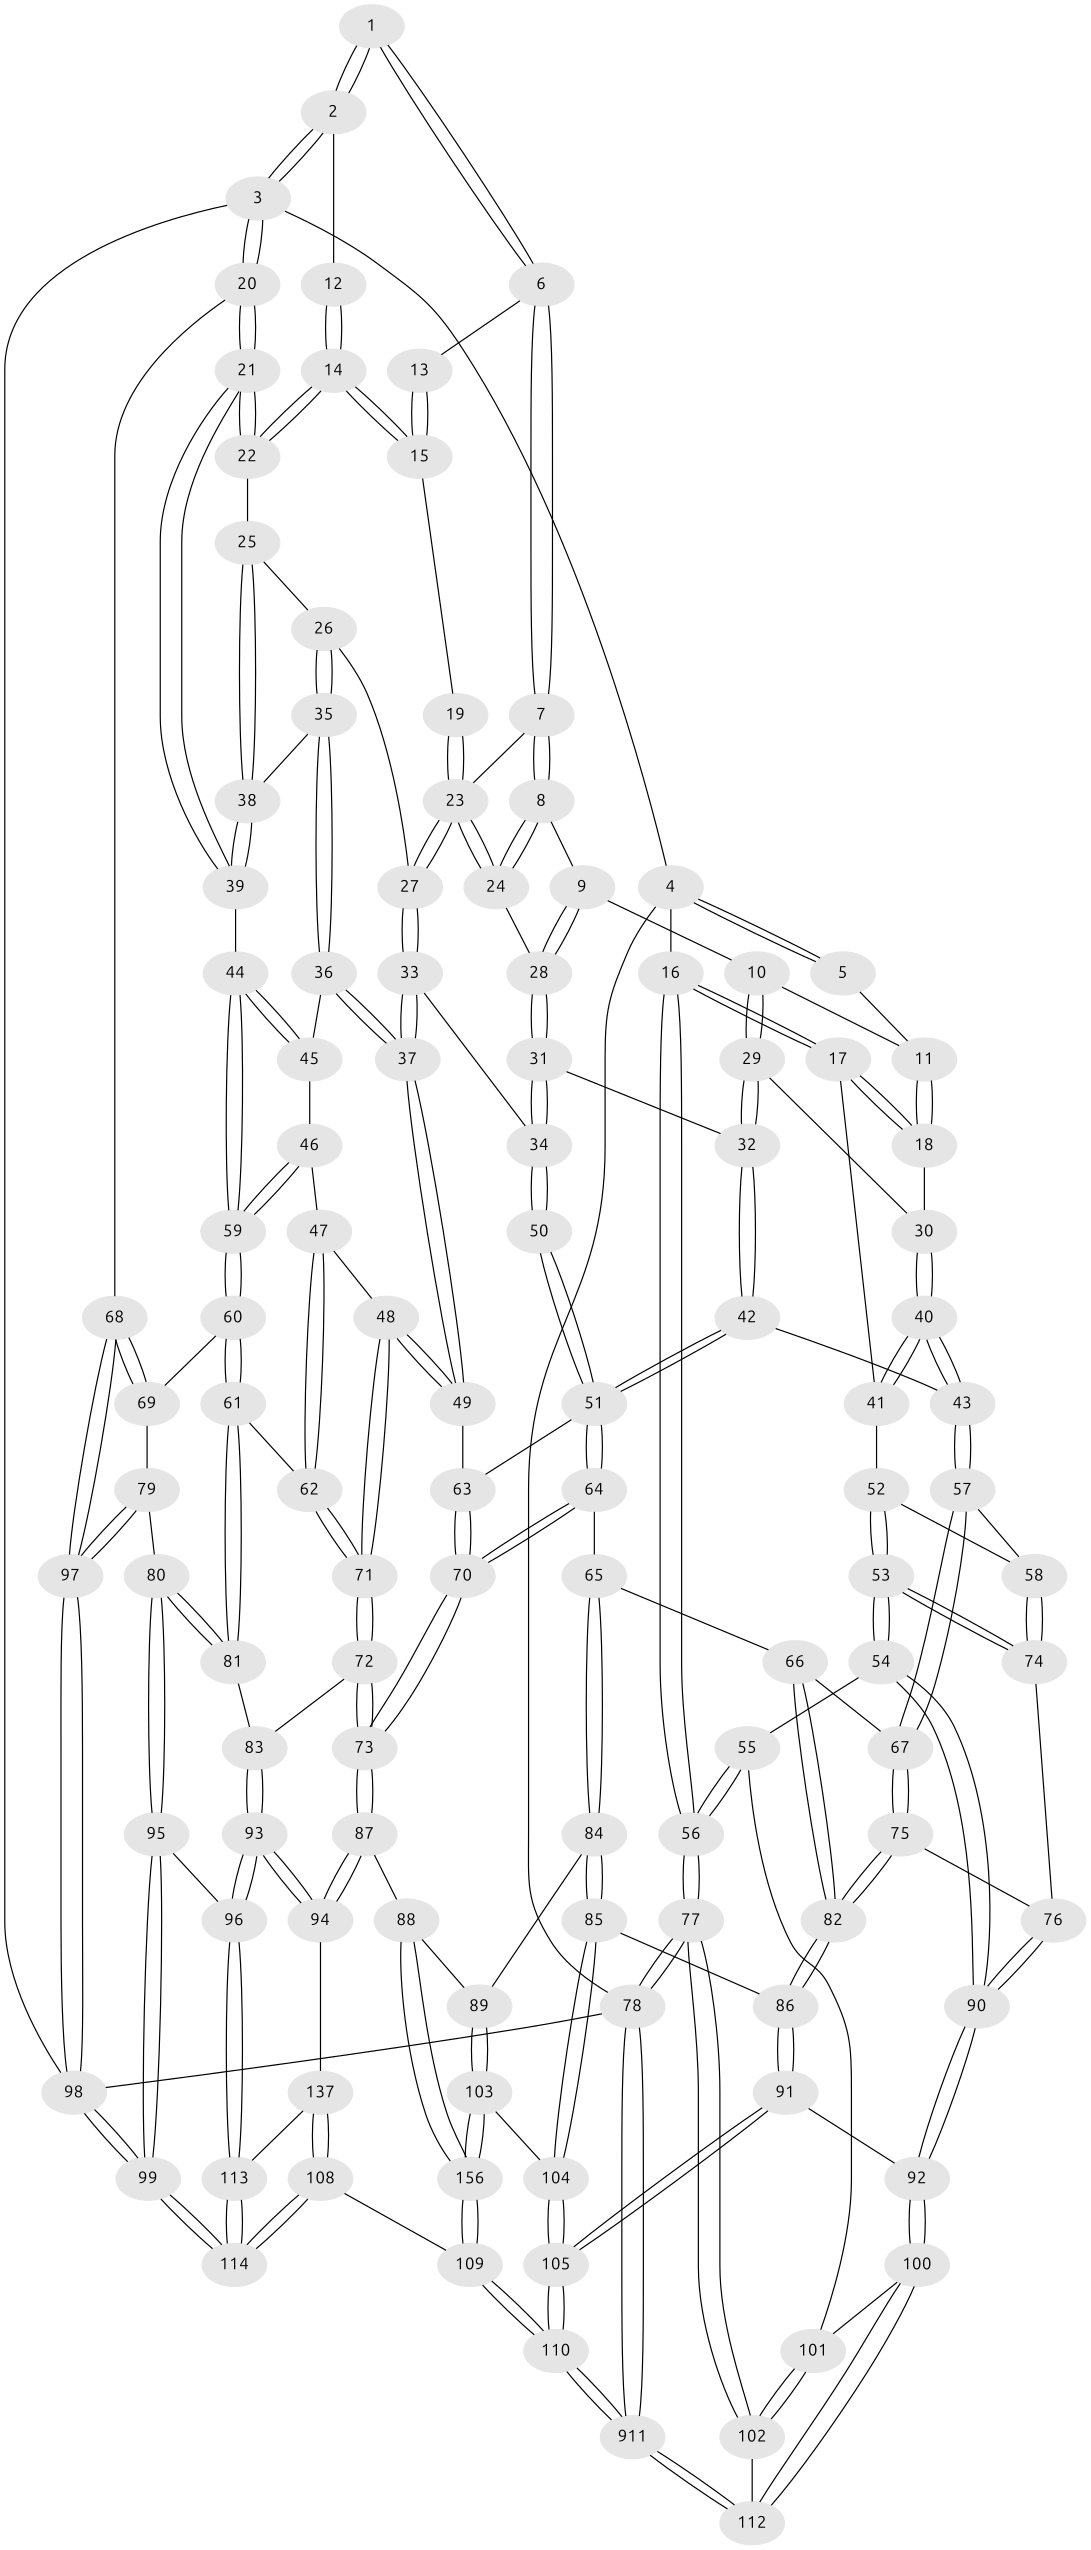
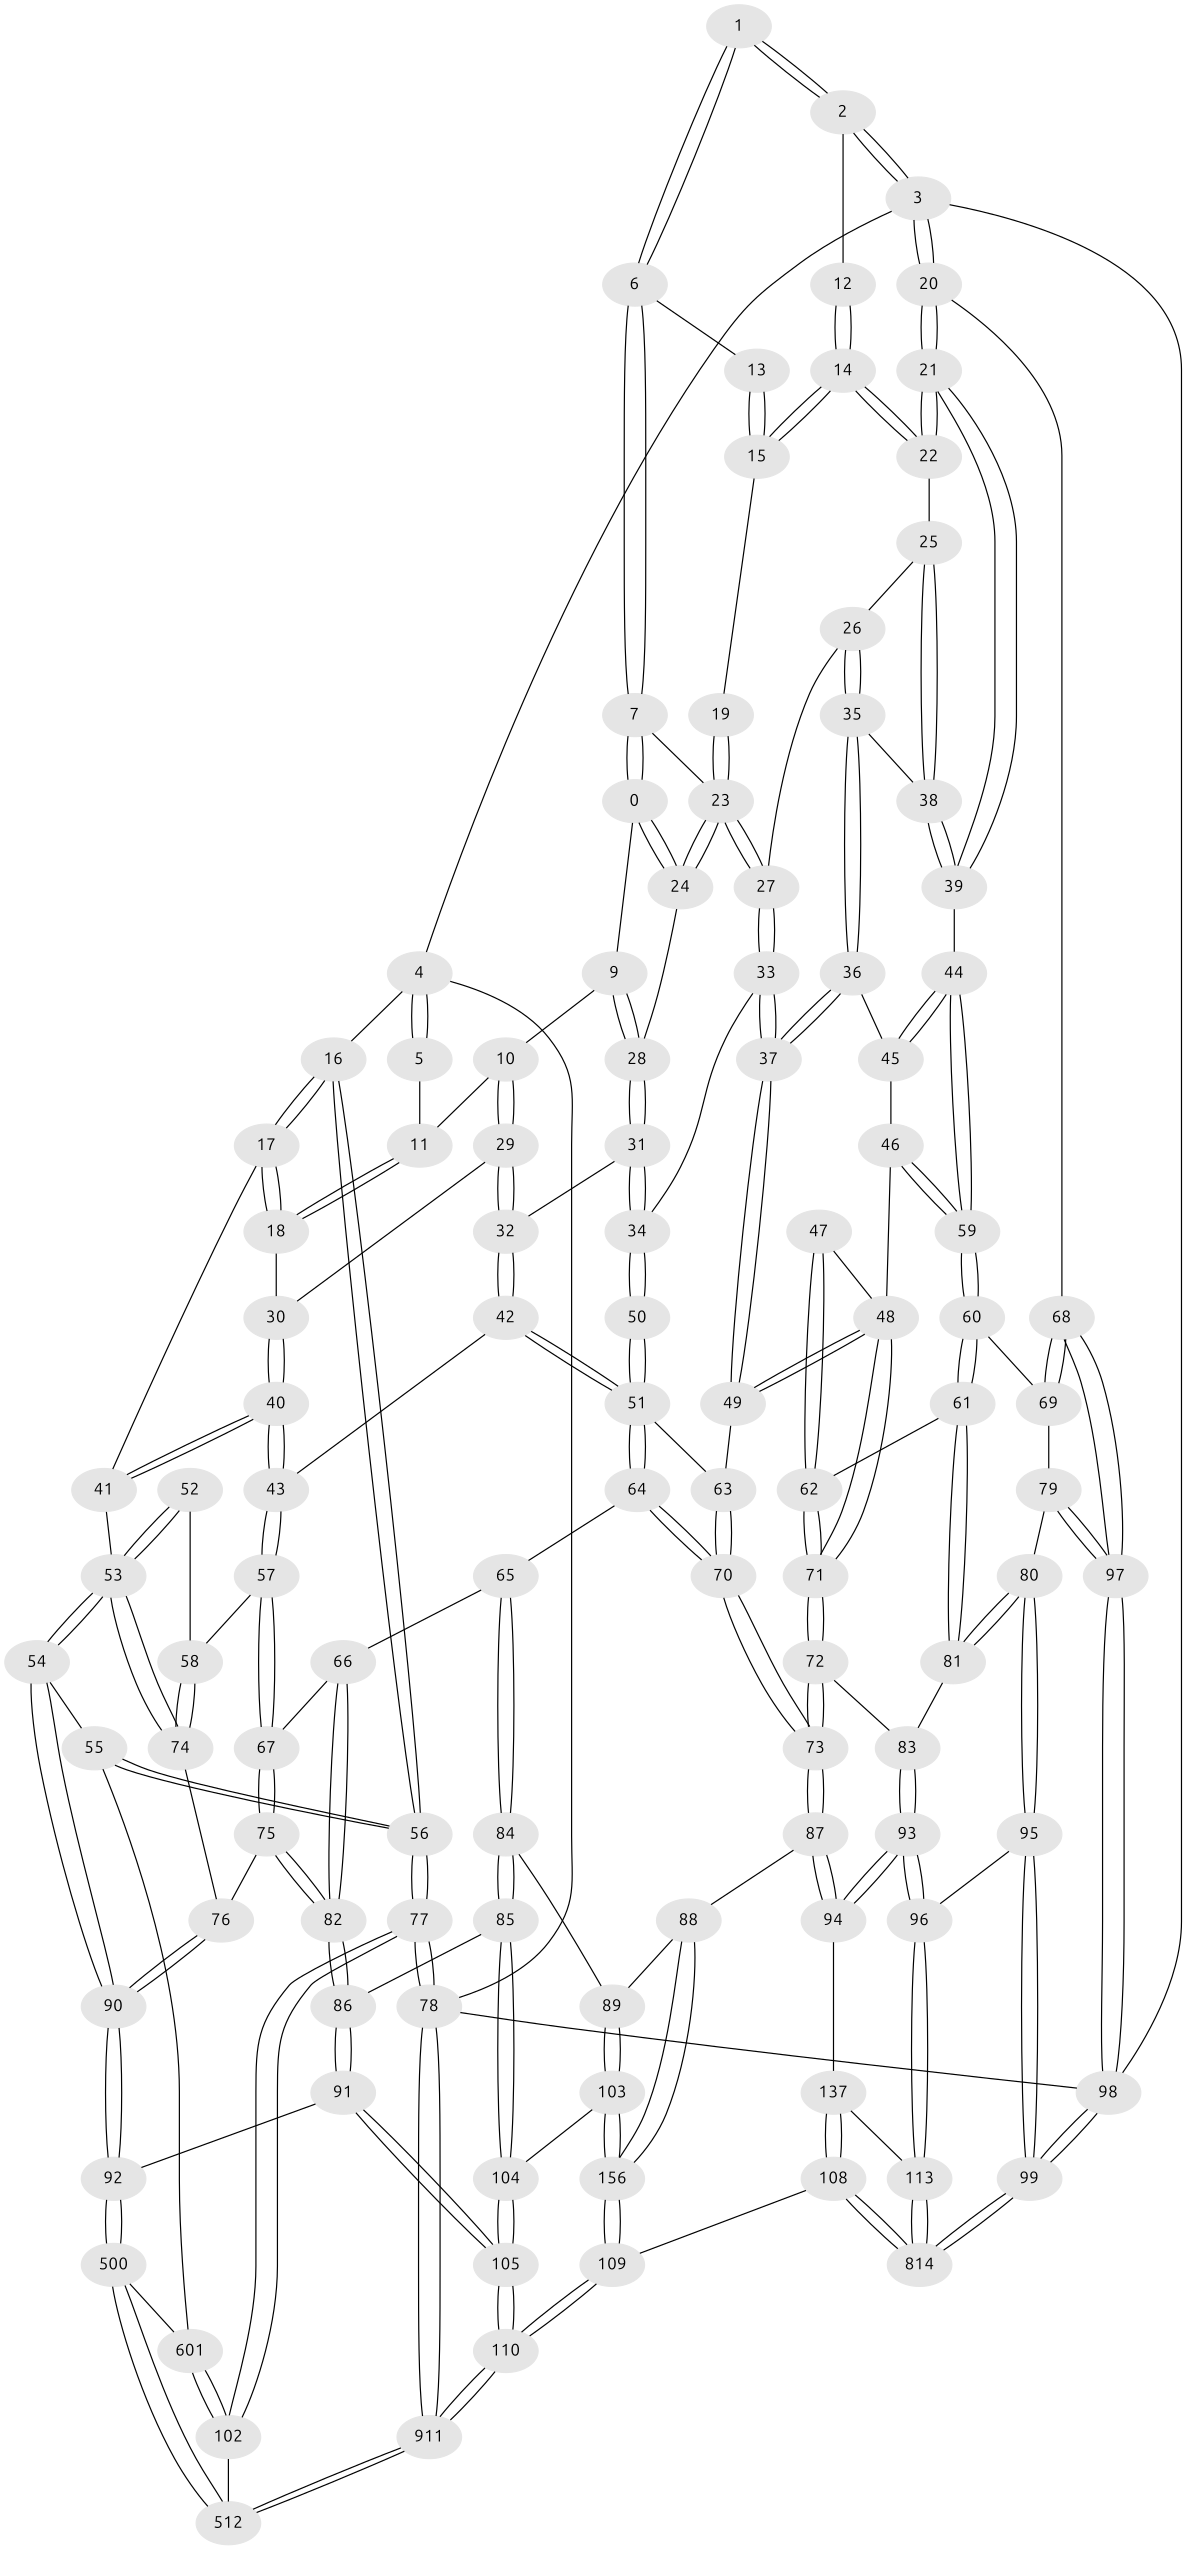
node "8": label "8" -> "0"
edge "46" -- "47": now "46" -- "48"
edge "41" -- "52": now "41" -- "53"
node "114": label "114" -> "814"
node "100": label "100" -> "500"
node "101": label "101" -> "601"
node "112": label "112" -> "512"
